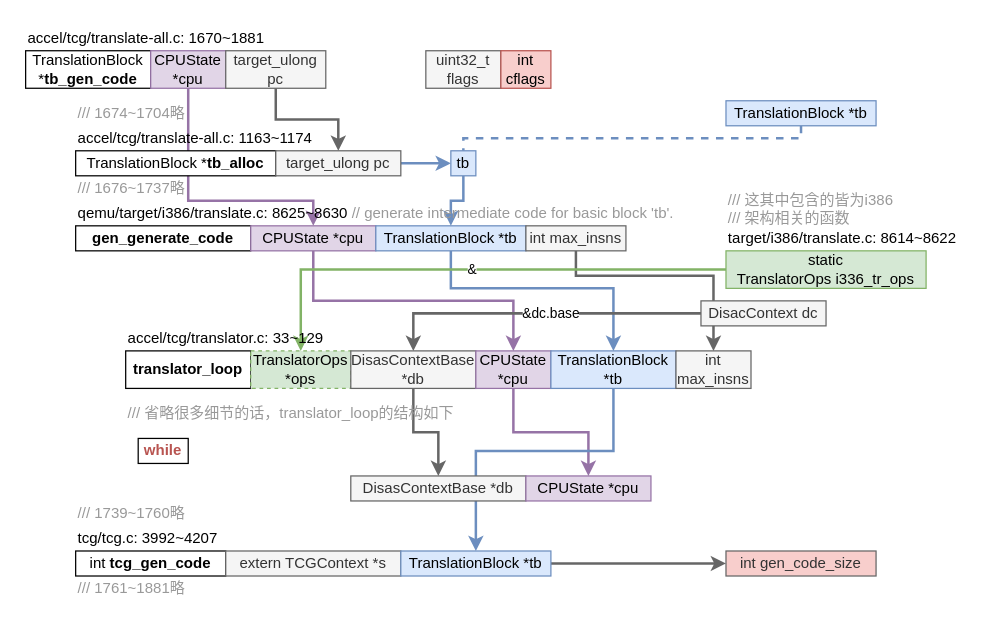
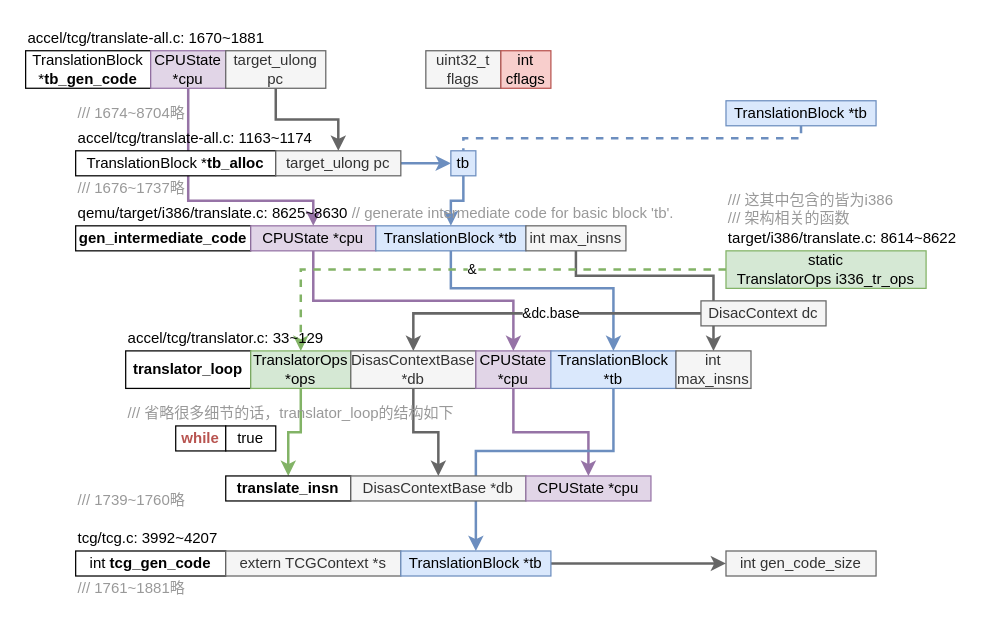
node "/// 1674~1704略": label "/// 1674~1704略" -> "/// 1674~8704略"
node "gen_generate_code": label "gen_generate_code" -> "gen_intermediate_code"
edge "static TranslatorOps i336_tr_ops" -> "TranslatorOps *ops": style solid -> dashed
node "TranslatorOps *ops": style dashed -> solid
edge "TranslatorOps *ops" -> "translate_insn": added
node "true": added
node "while": moved (163, 451) -> (201, 438)
node "translate_insn": added
node "/// 1739~1760略": moved (138, 513) -> (138, 501)
node "int gen_code_size": fillcolor #f8cecc -> #f5f5f5
